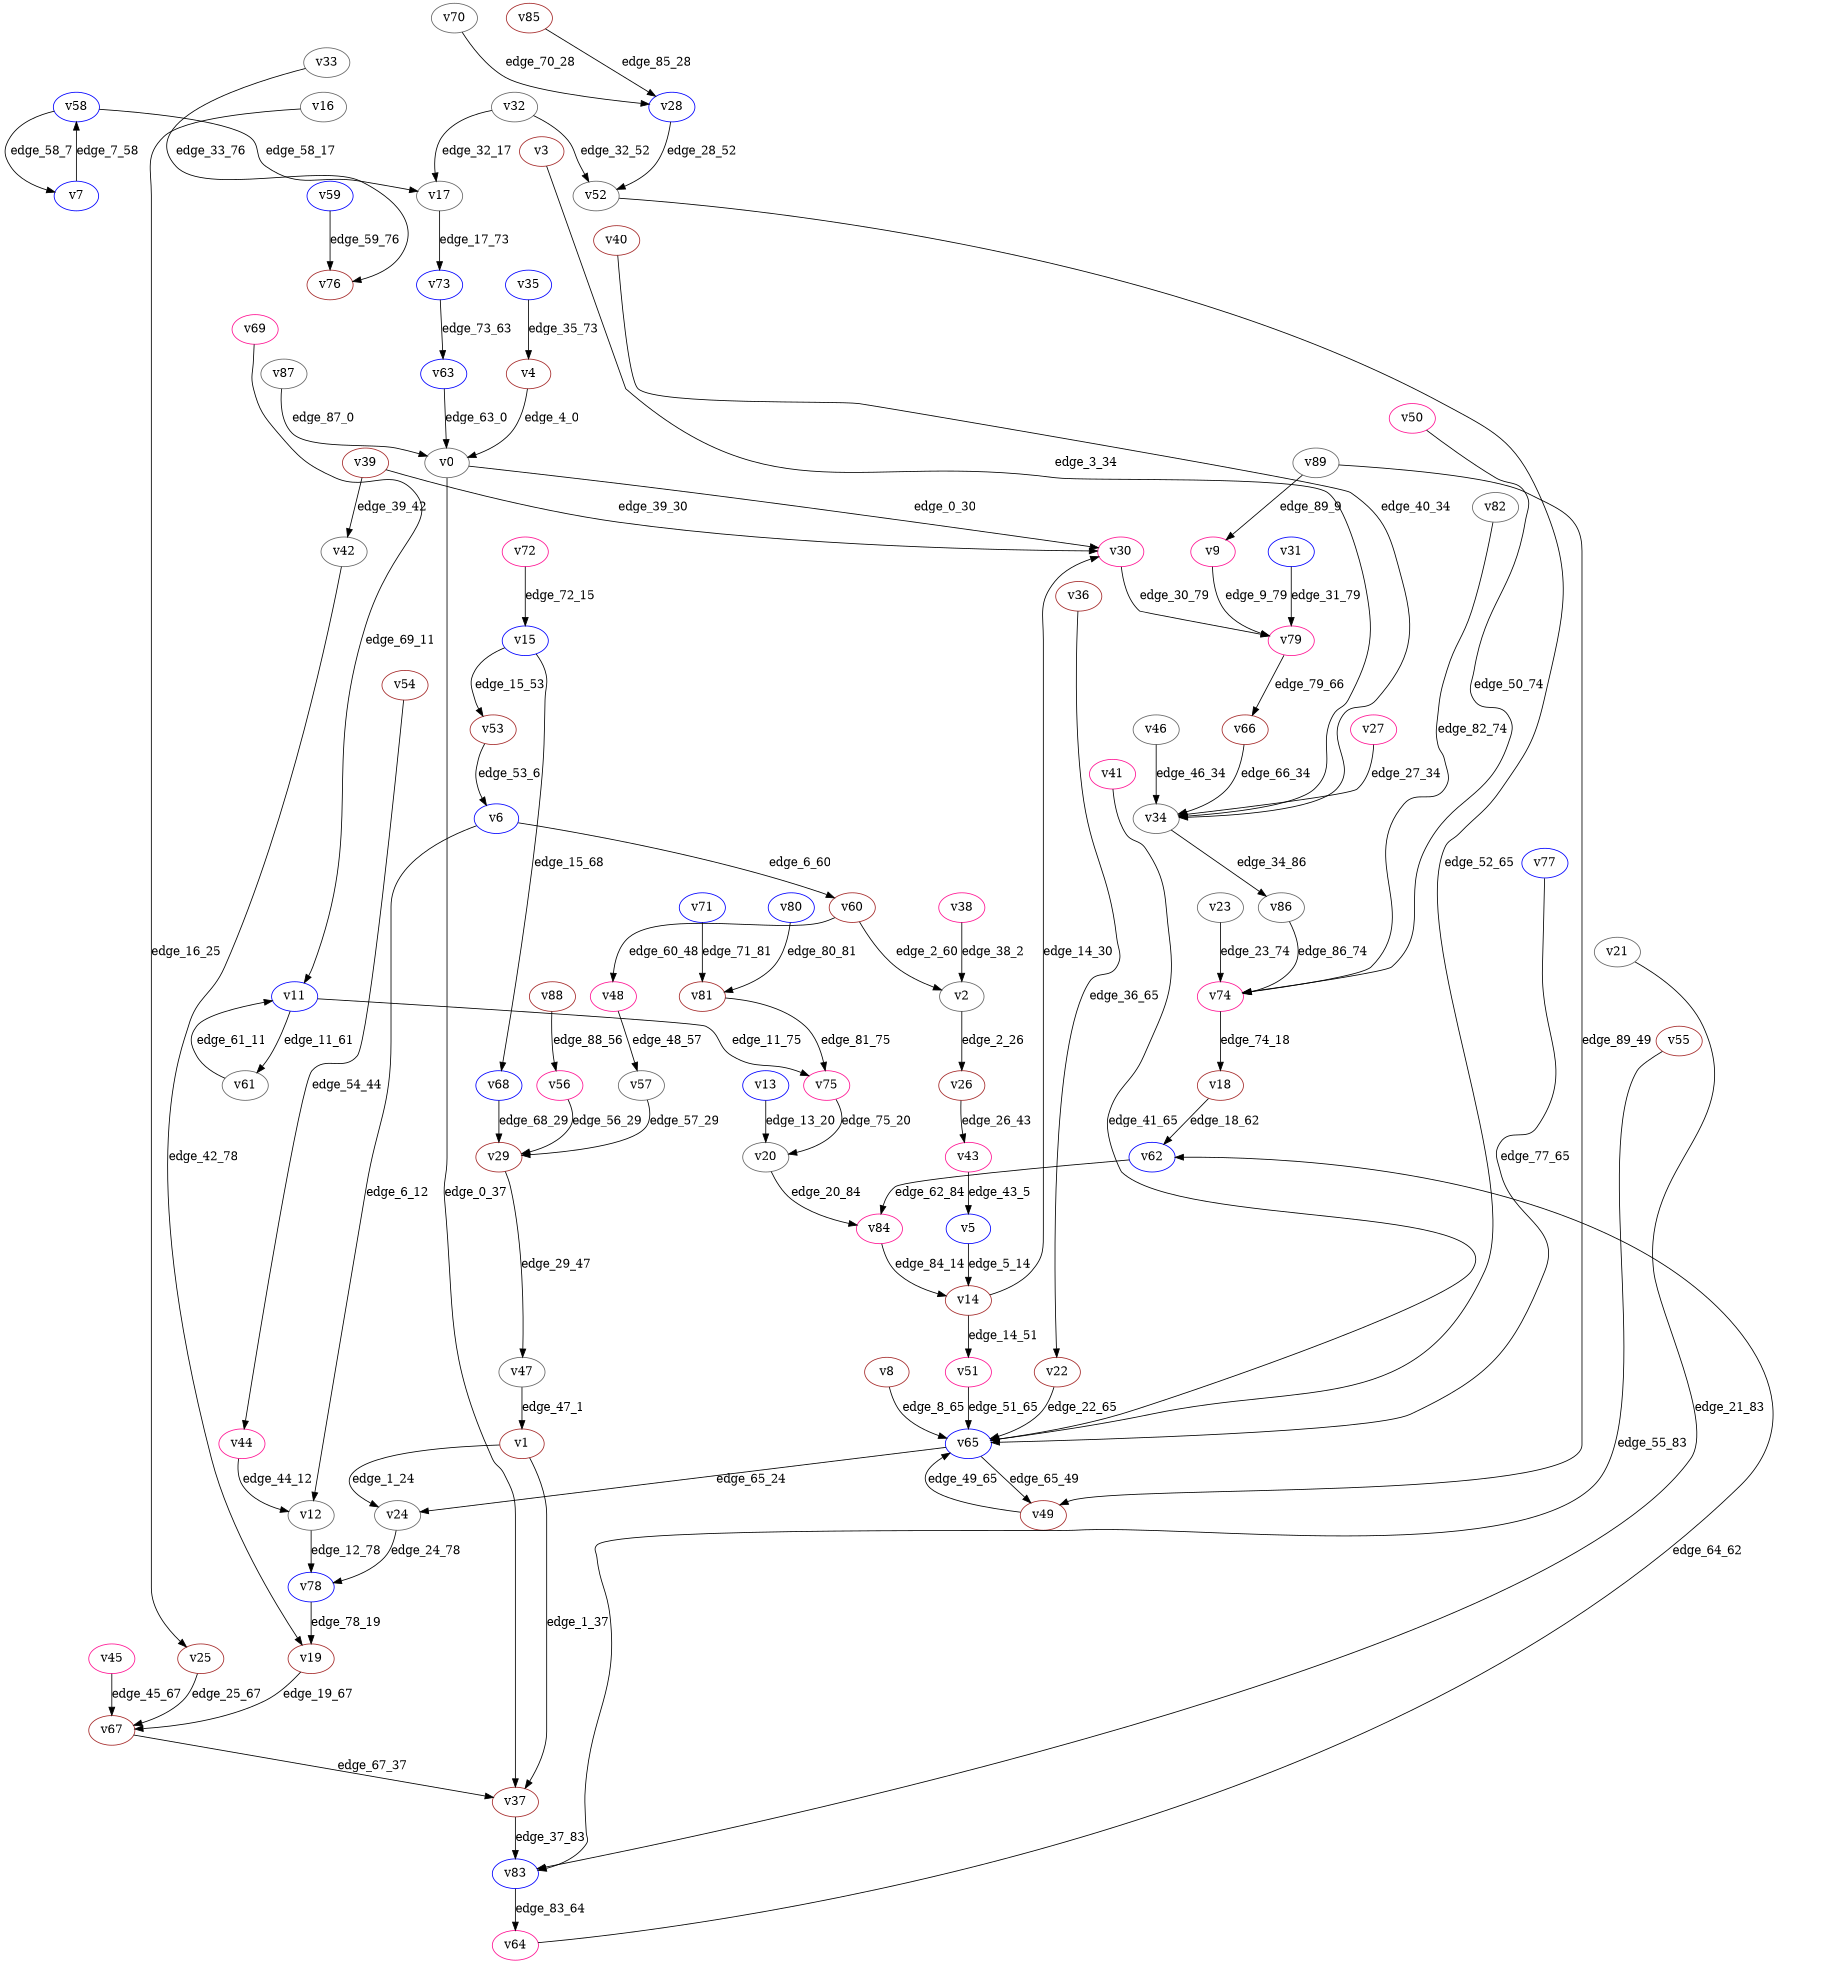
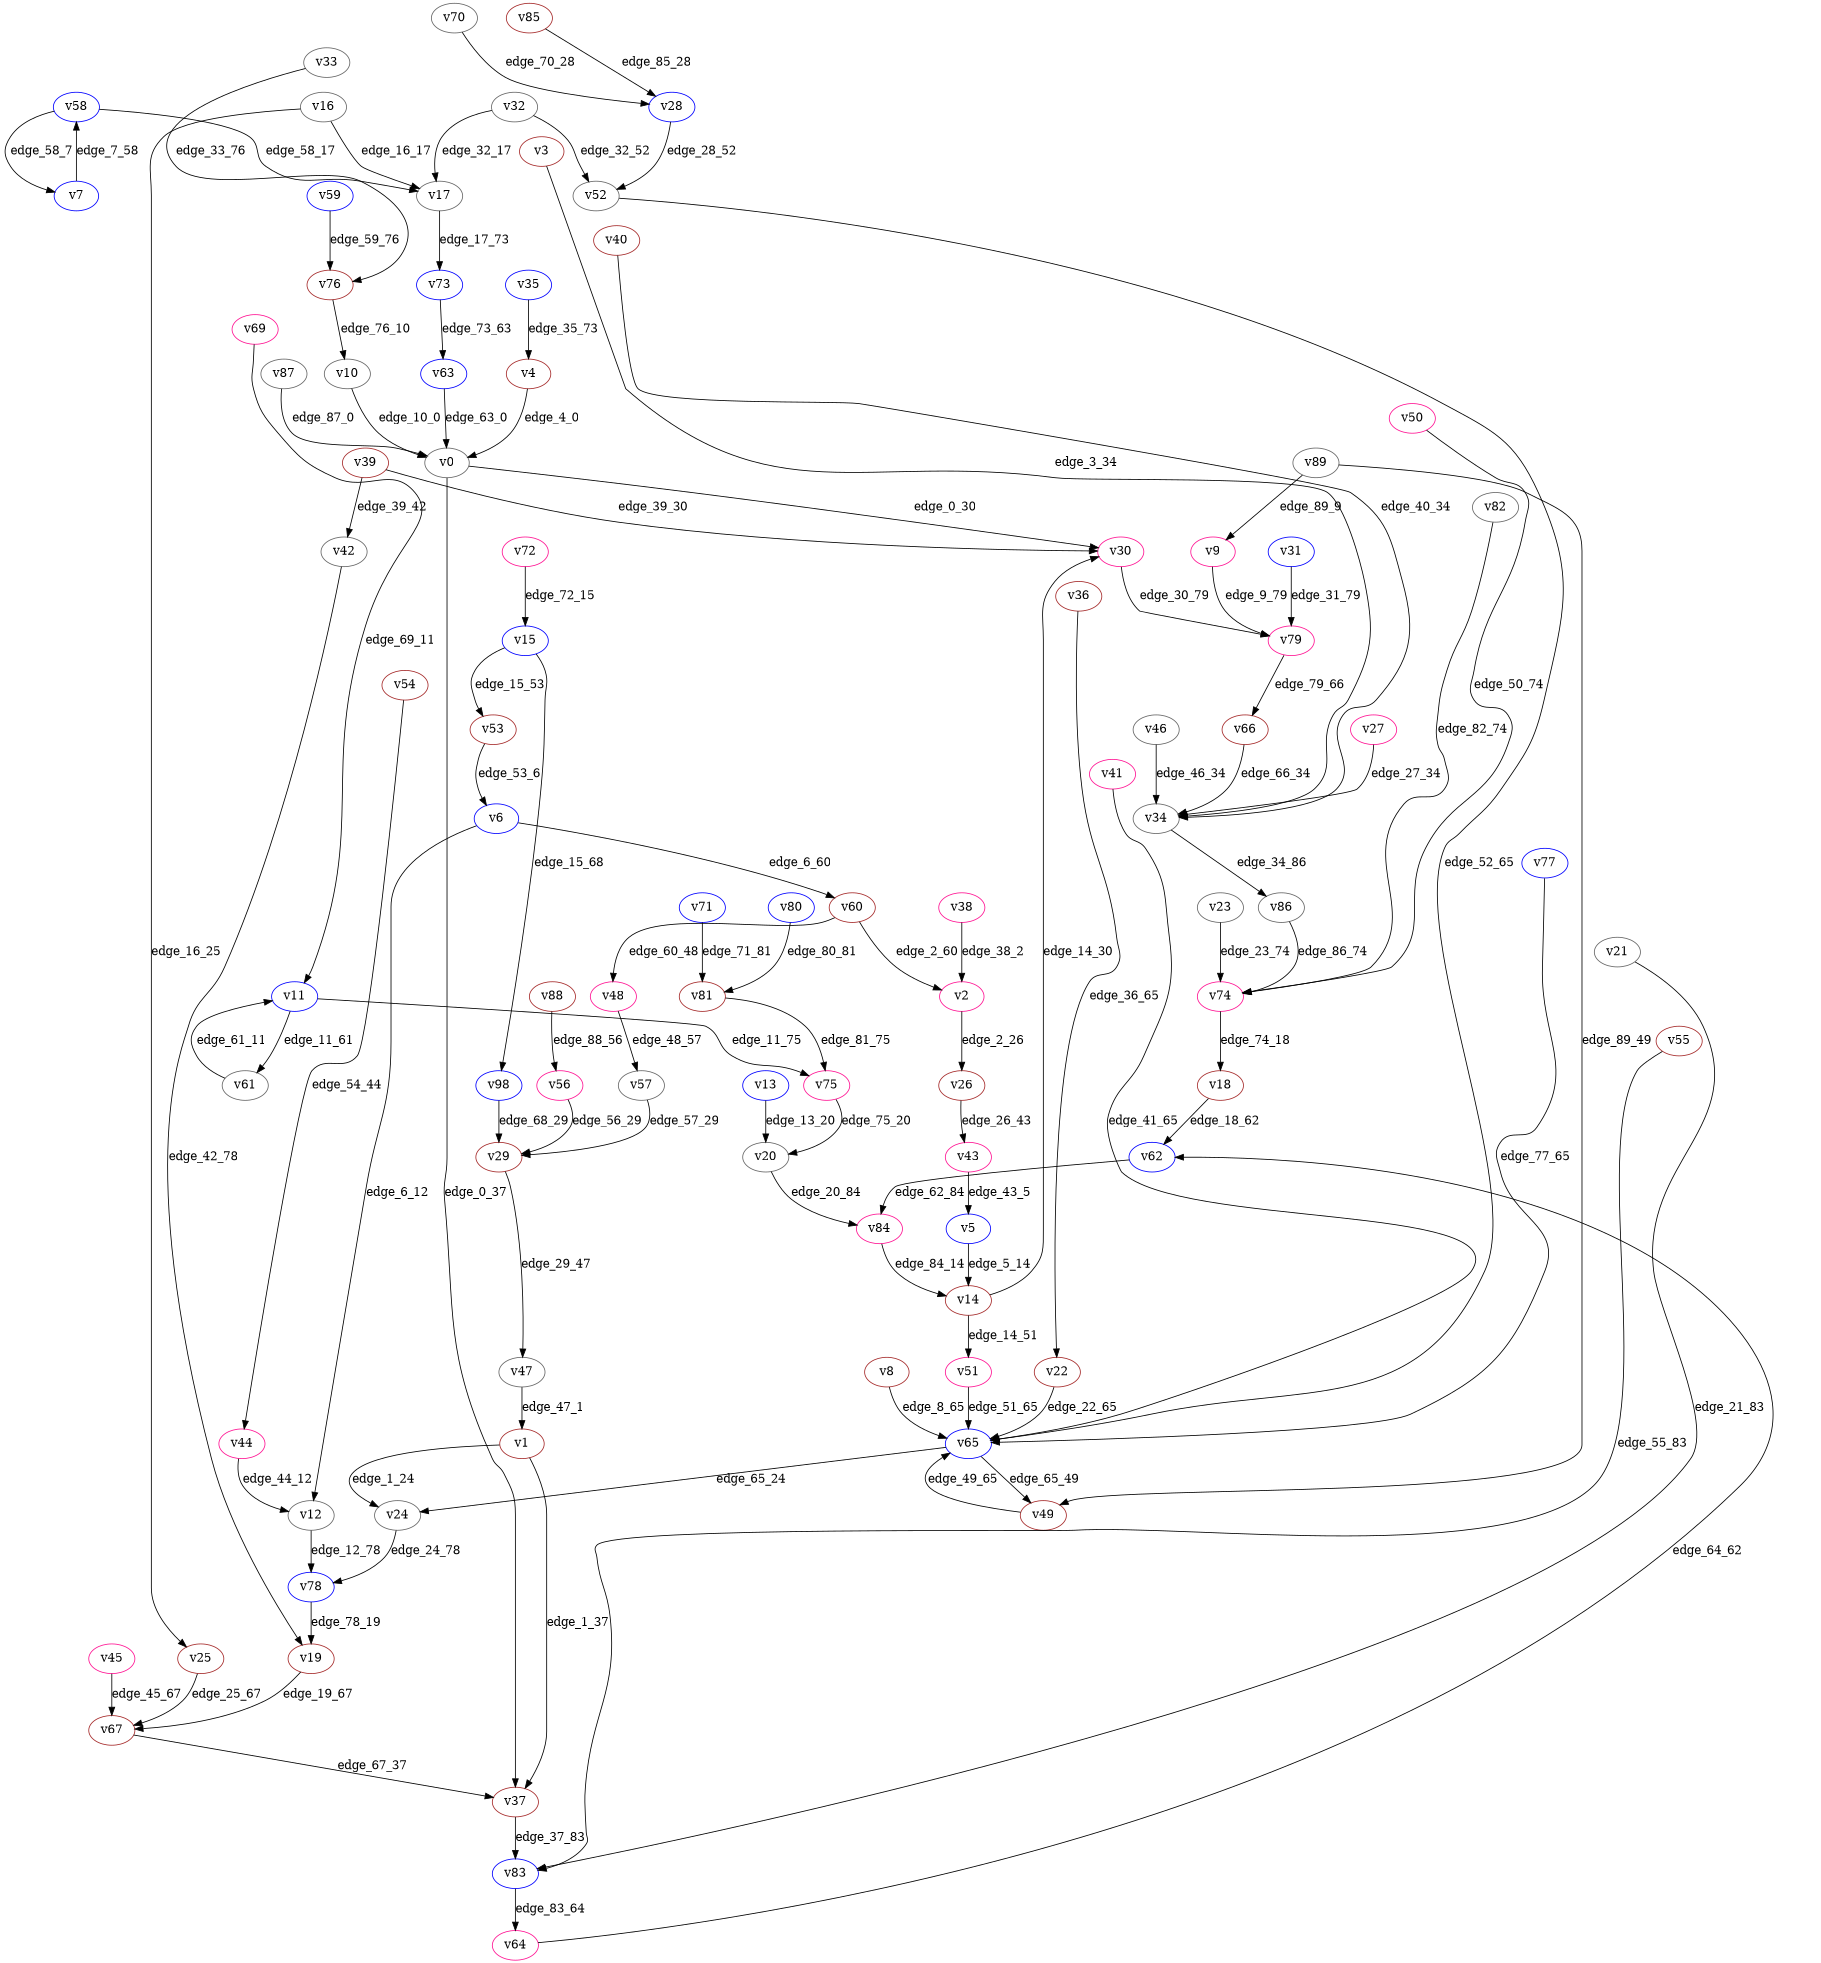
edge "v16" -> "v17": added, label "edge_16_17"
node "v10": added
node "v2": color gray40 -> deeppink
node "v68": label "v68" -> "v98"
